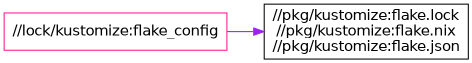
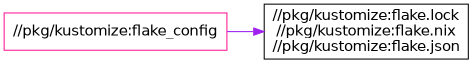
node "//lock/kustomize:flake_config": label "//lock/kustomize:flake_config" -> "//pkg/kustomize:flake_config"
